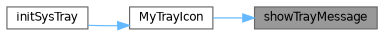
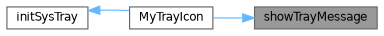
edge "initSysTray" -> "MyTrayIcon": reversed
